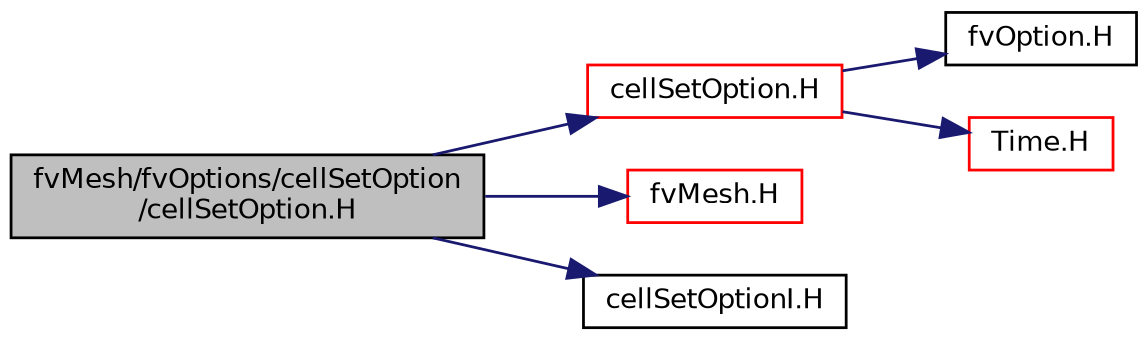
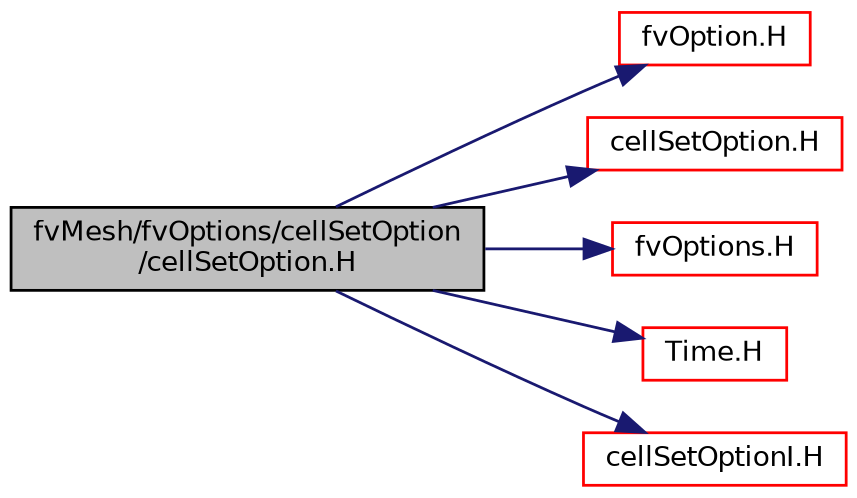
node "fvOption.H": color black -> red
edge "cellSetOption.H" -> "fvOption.H": now "fvMesh/fvOptions/cellSetOption /cellSetOption.H" -> "fvOption.H"
edge "cellSetOption.H" -> "Time.H": now "fvMesh/fvOptions/cellSetOption /cellSetOption.H" -> "Time.H"
node "fvMesh.H": label "fvMesh.H" -> "fvOptions.H"
node "cellSetOptionI.H": color black -> red
